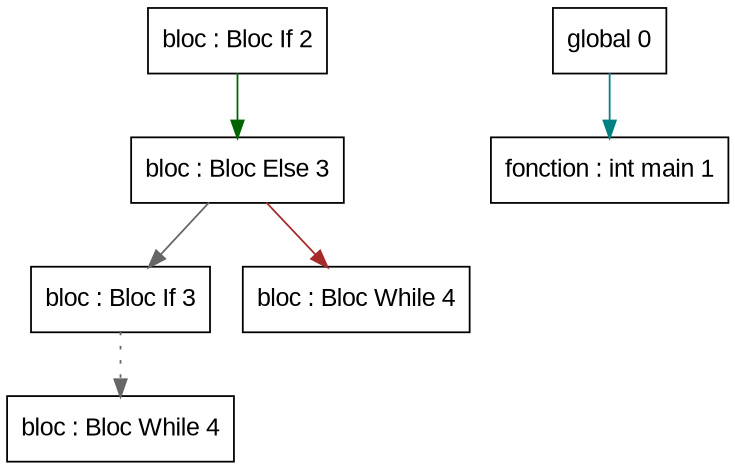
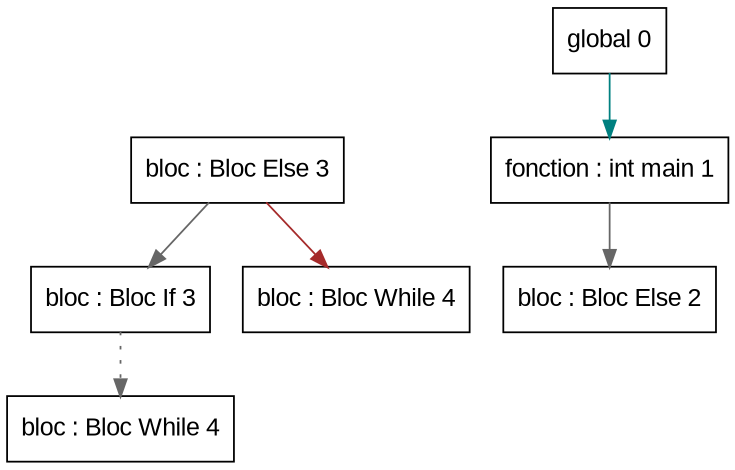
node "bloc : Bloc If 2": removed
node "bloc : Bloc Else 2": added
